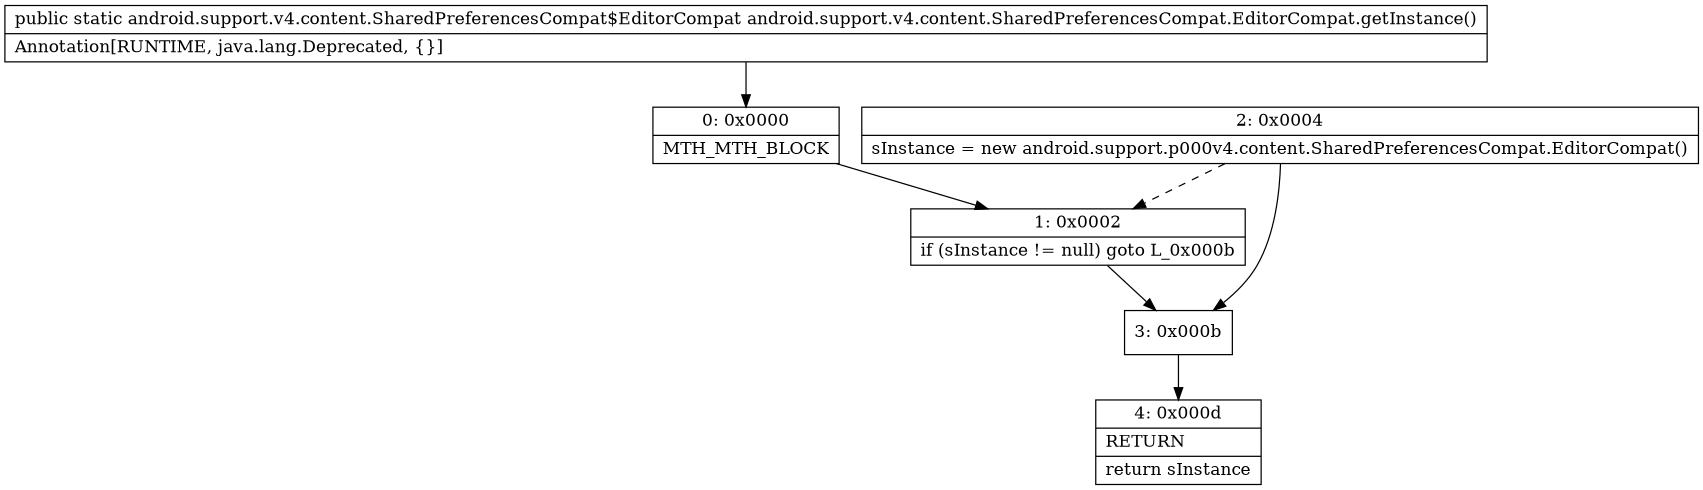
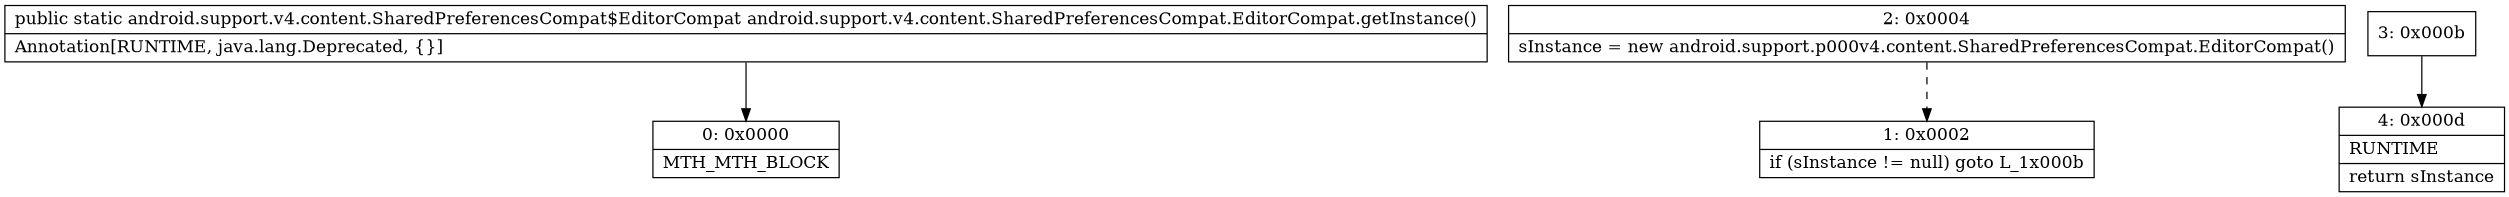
edge "0: 0x0000" -> "1: 0x0002": removed
edge "2: 0x0004" -> "3: 0x000b": removed
node "1: 0x0002": text "if (sInstance != null) goto L_0x000b" -> "if (sInstance != null) goto L_1x000b"
edge "1: 0x0002" -> "3: 0x000b": removed
node "4: 0x000d": text "RETURN" -> "RUNTIME"
